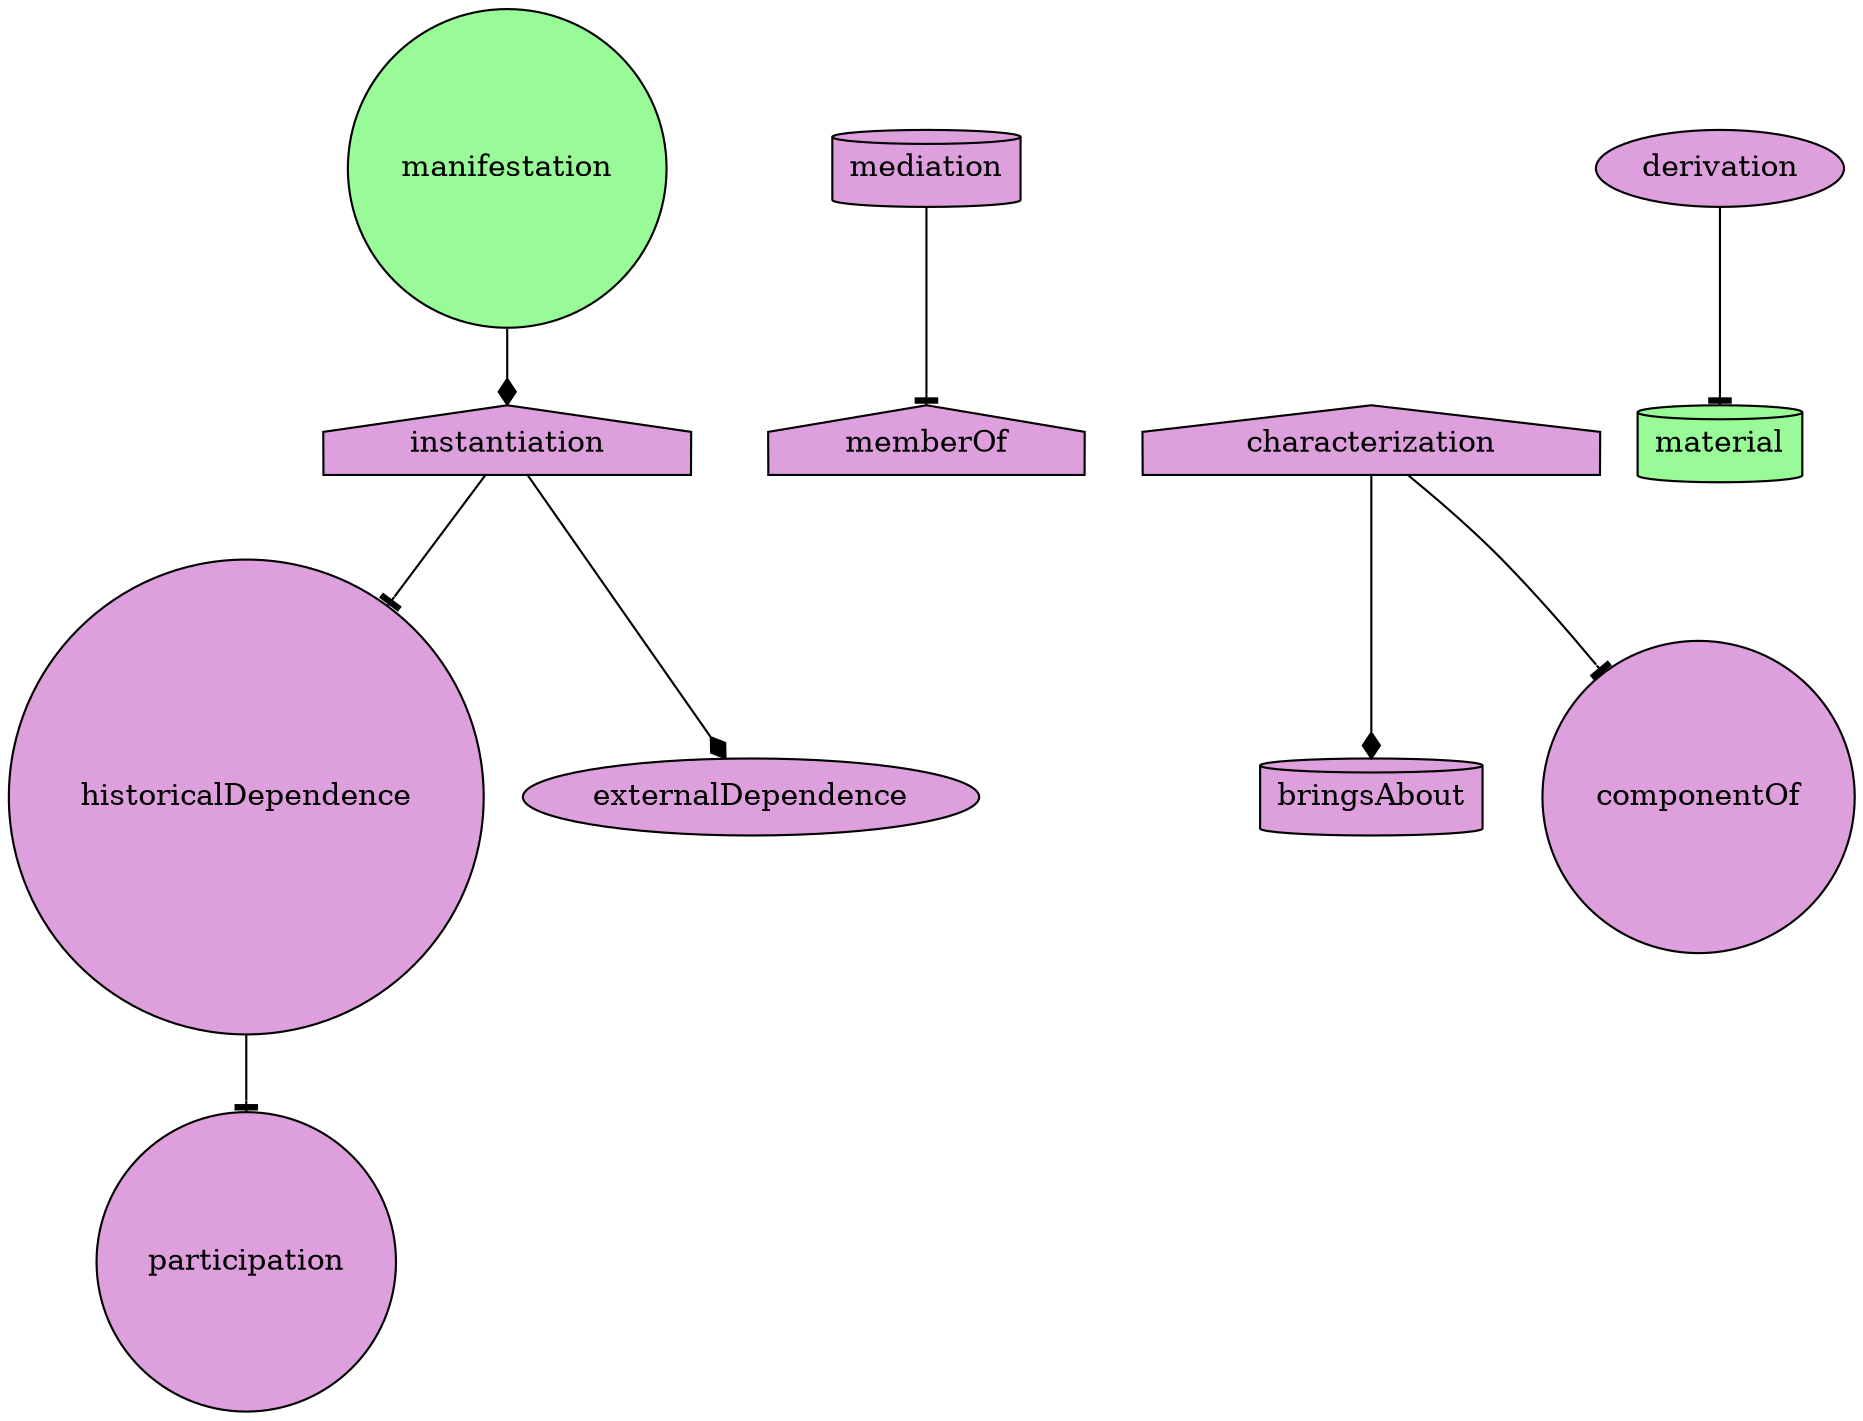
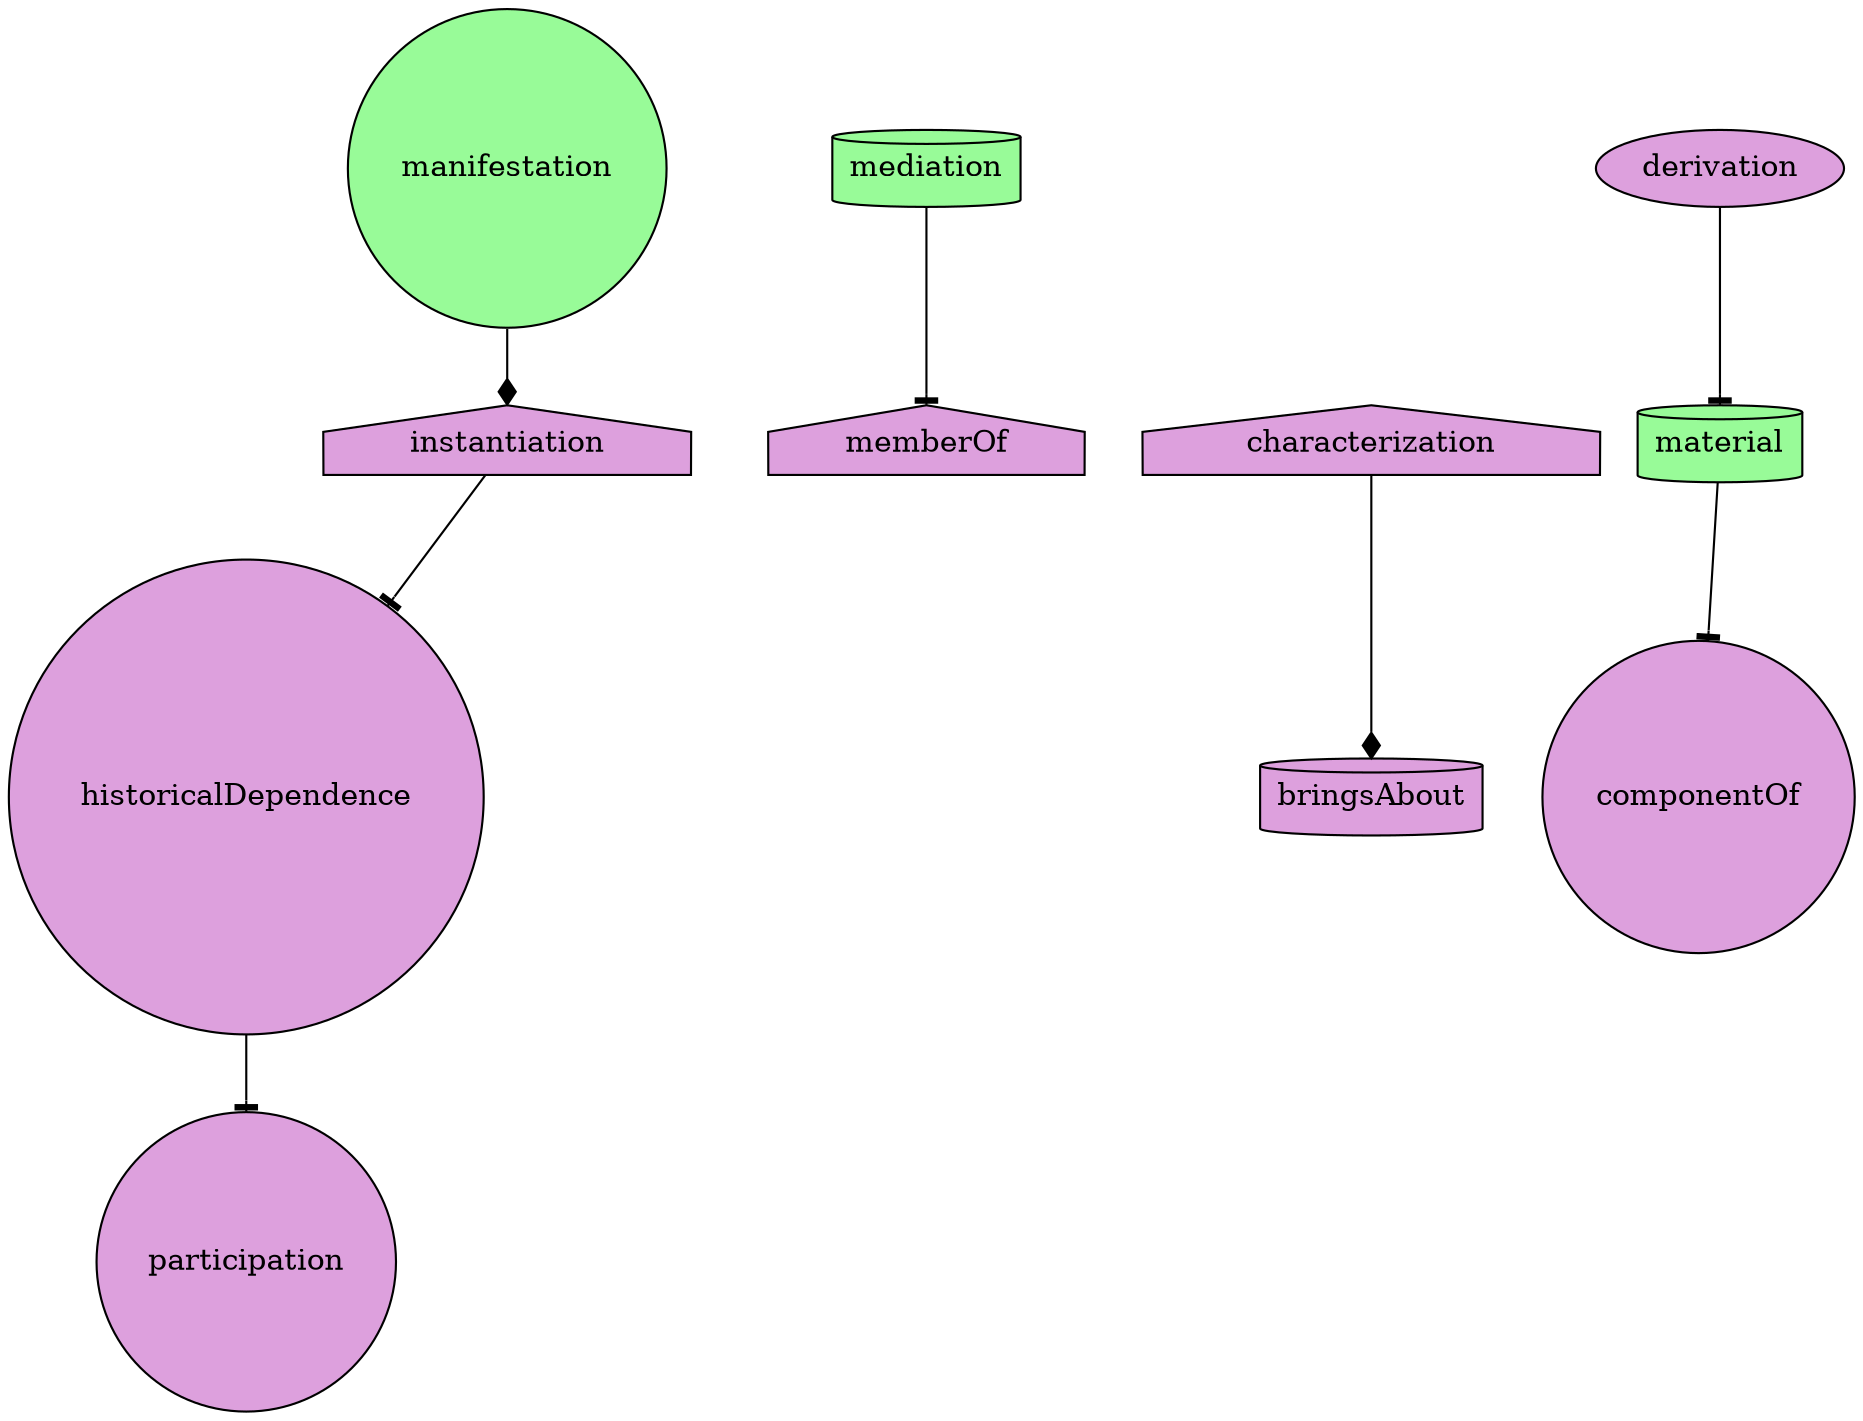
node "mediation": fillcolor plum -> palegreen
edge "characterization" -> "componentOf": now "material" -> "componentOf"
node "externalDependence": removed
